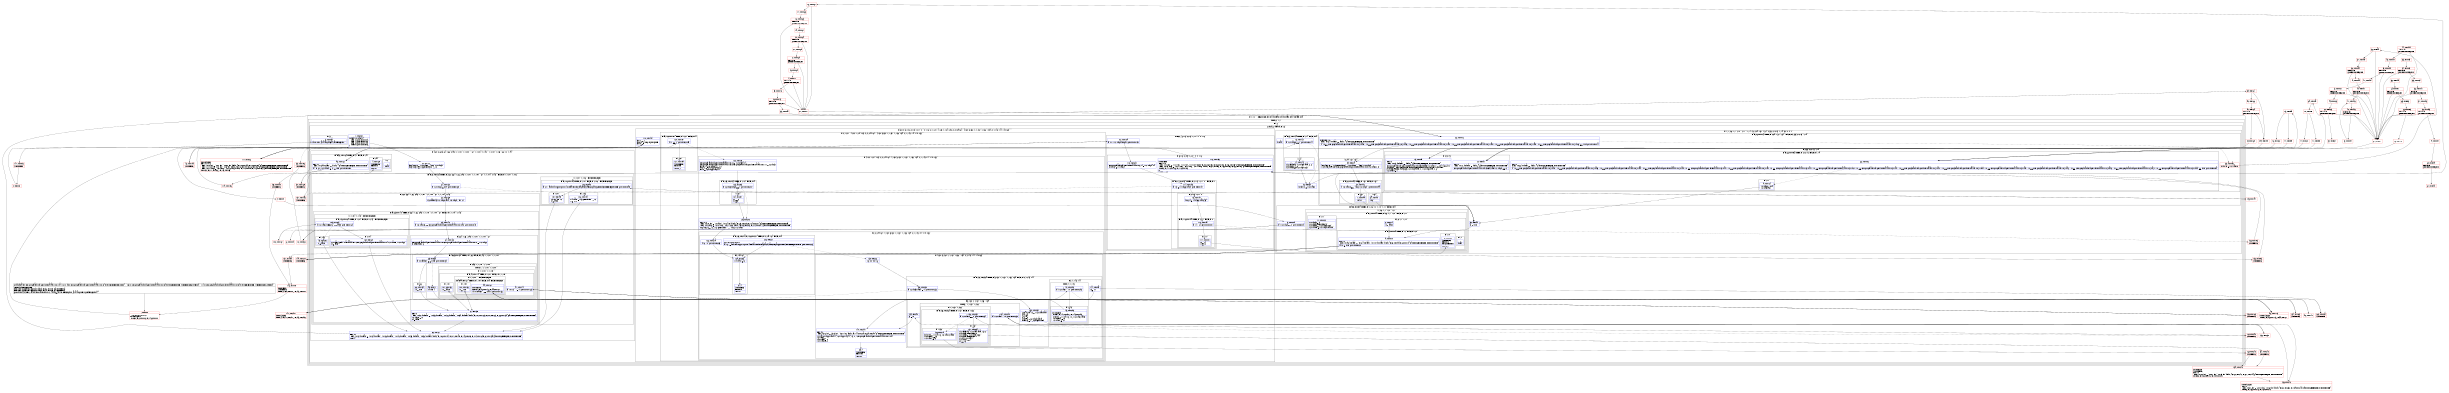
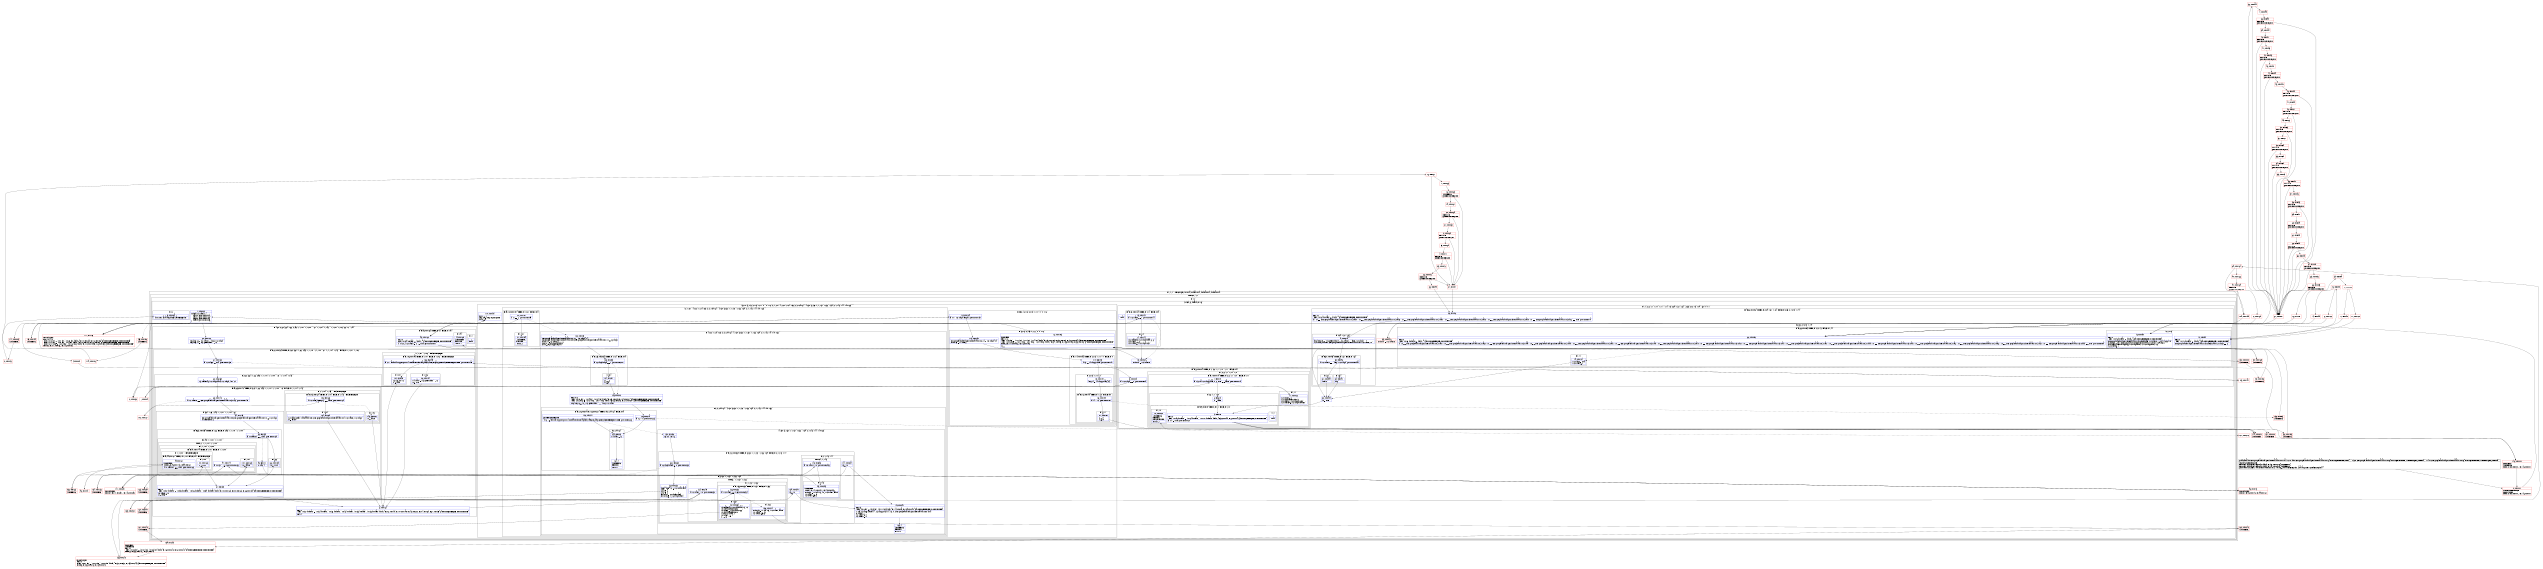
node "18: 0x0065": text "REMOVE" -> "SYNTHETIC"
edge "43: 0x00b7" -> "41: 0x00b3": now "43: 0x00b7" -> "44: 0x00b9"
node "28: 0x0078": text "RETURN: r0" -> "PHI: r0"
node "52: 0x00c9": added
node "62: 0x00dd": added
node "7: 0x001b": added
node "127: 0x021c": added
